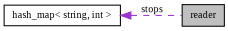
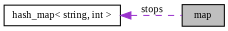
node "reader": label "reader" -> "map"
